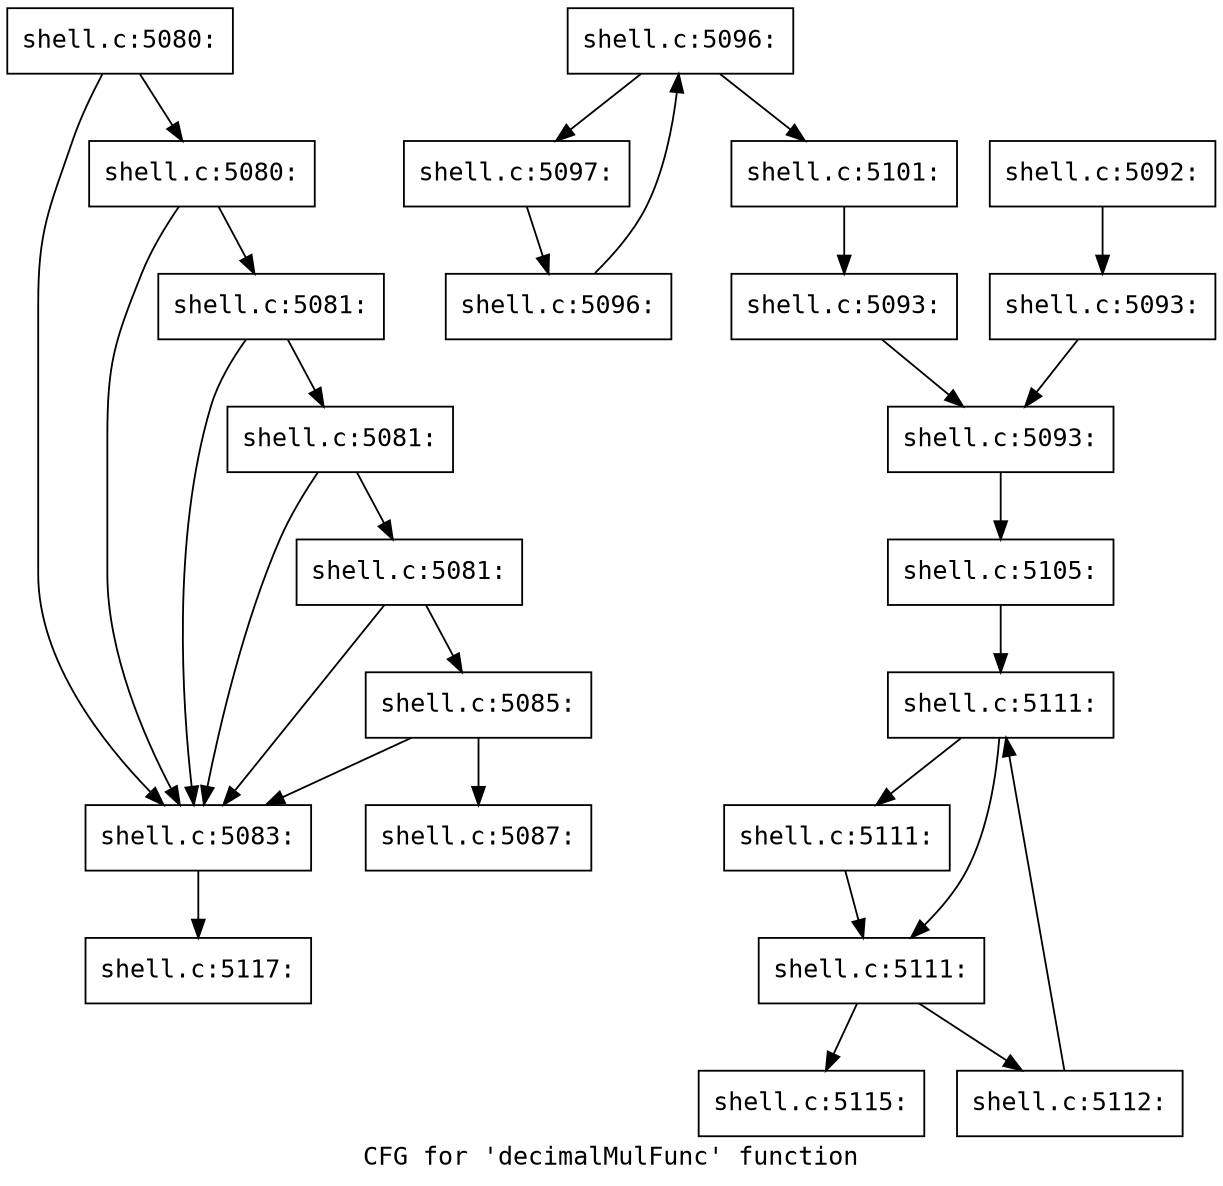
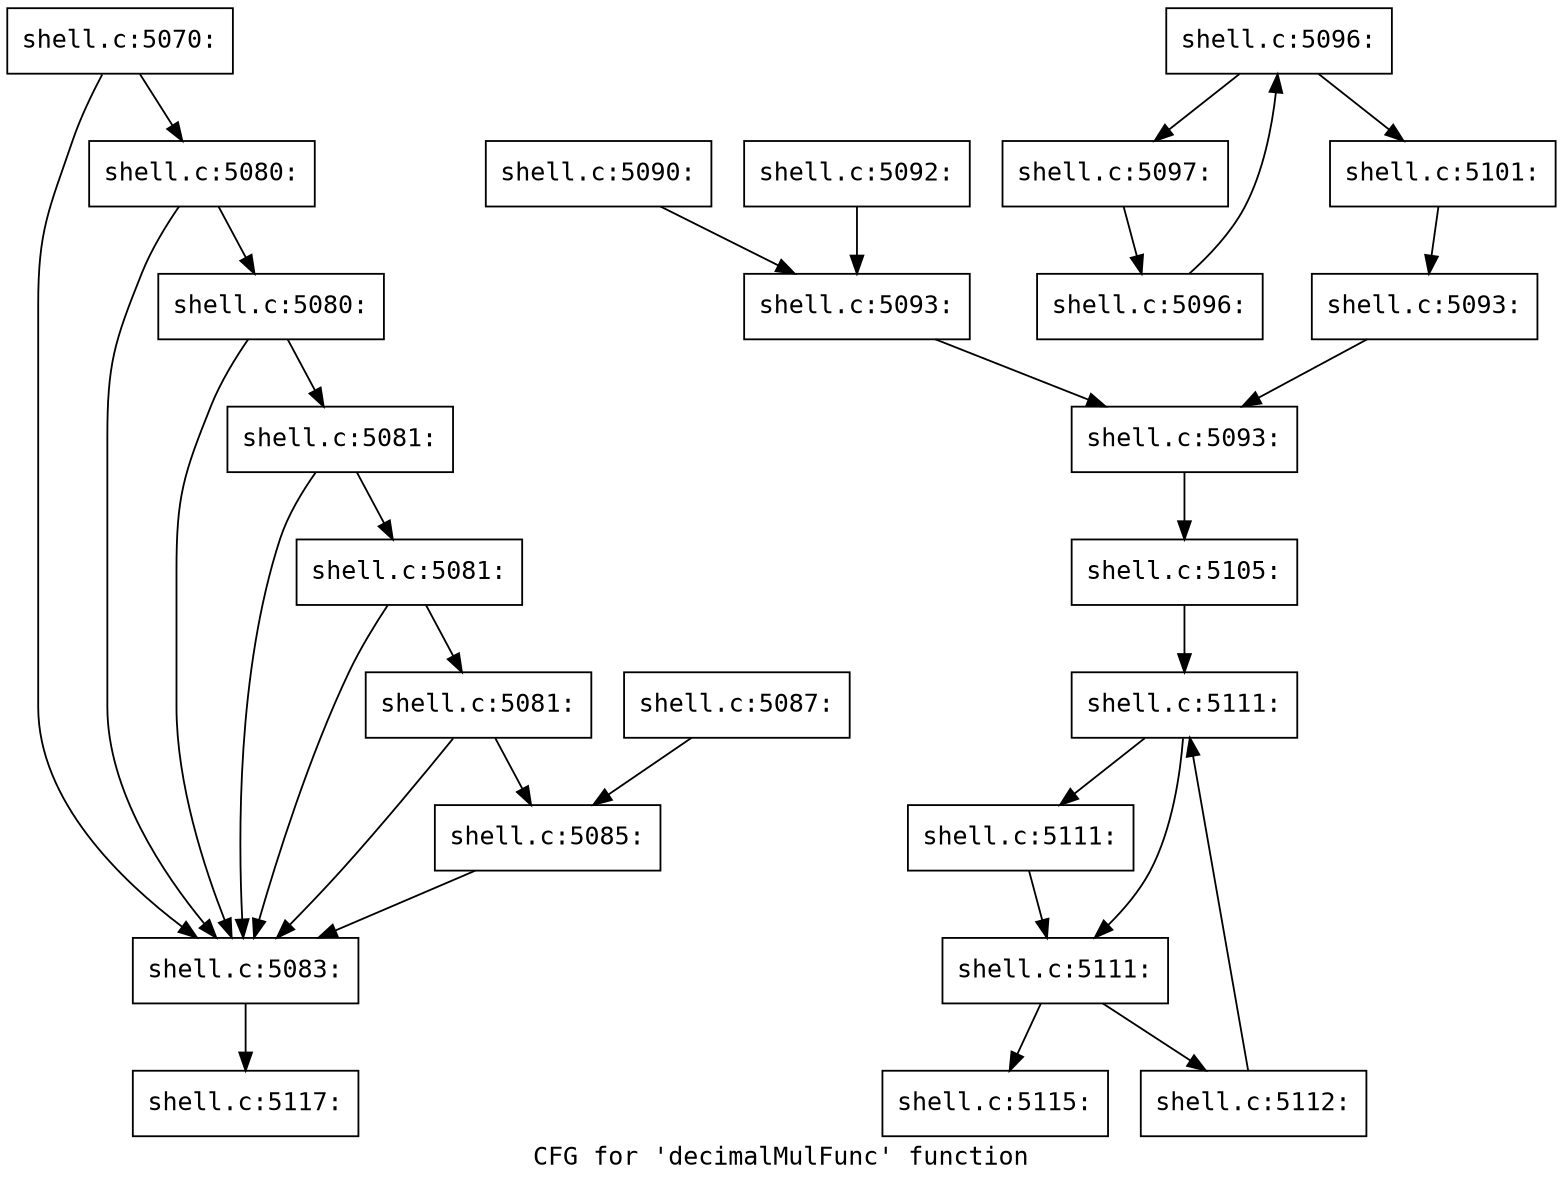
node "shell.c:5070:": added
node "shell.c:5090:": added
edge "shell.c:5085:" -> "shell.c:5087:": reversed
